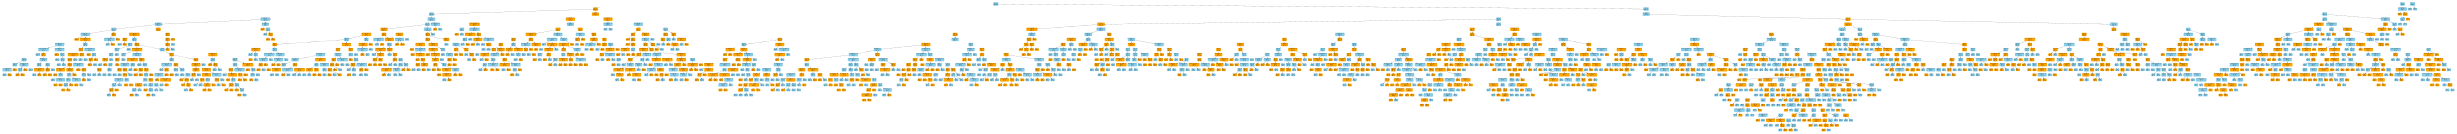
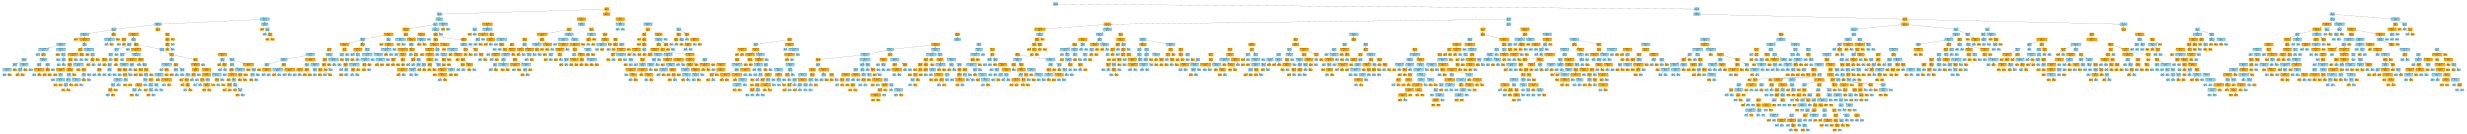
node "HOUR <= 13.5 mse = 11.44 samples = 4 value = 14.6": added
